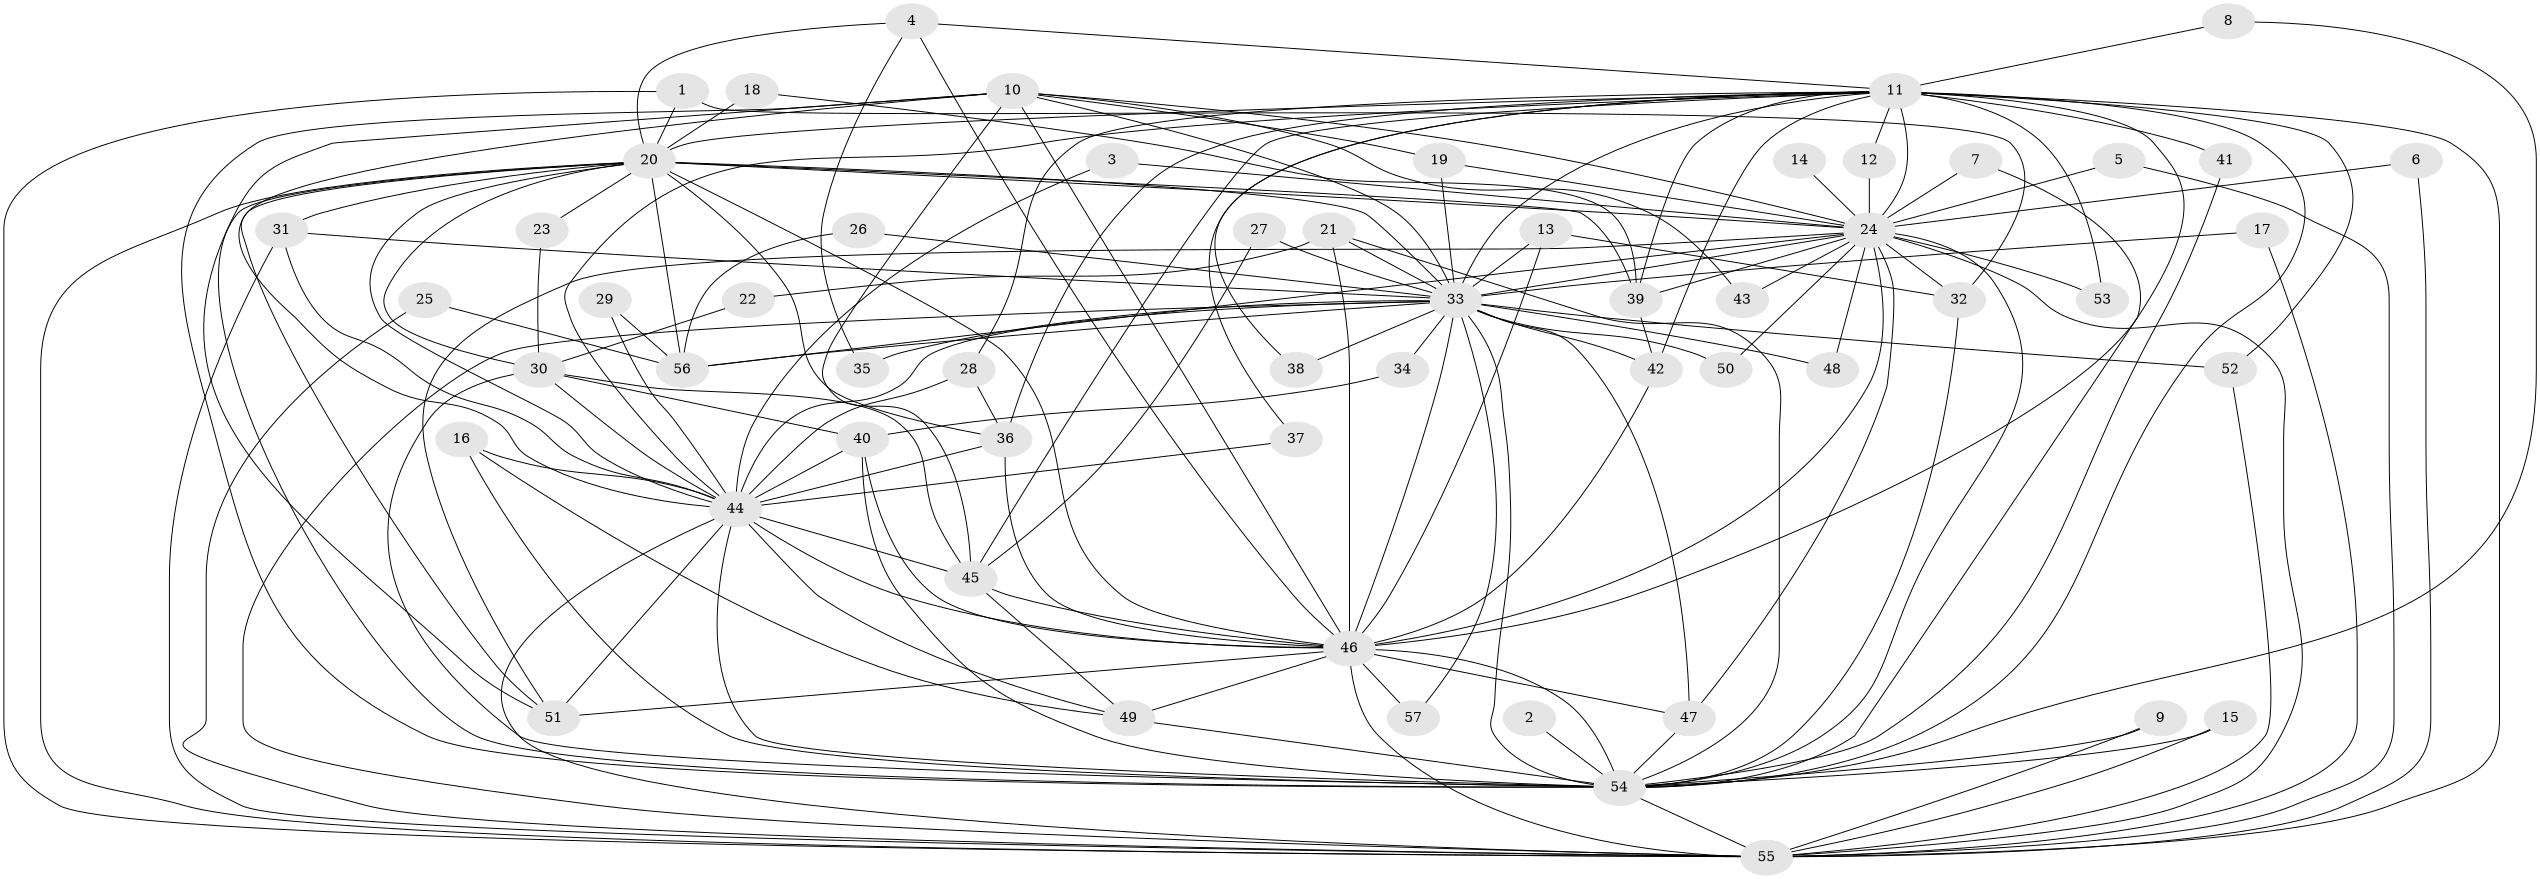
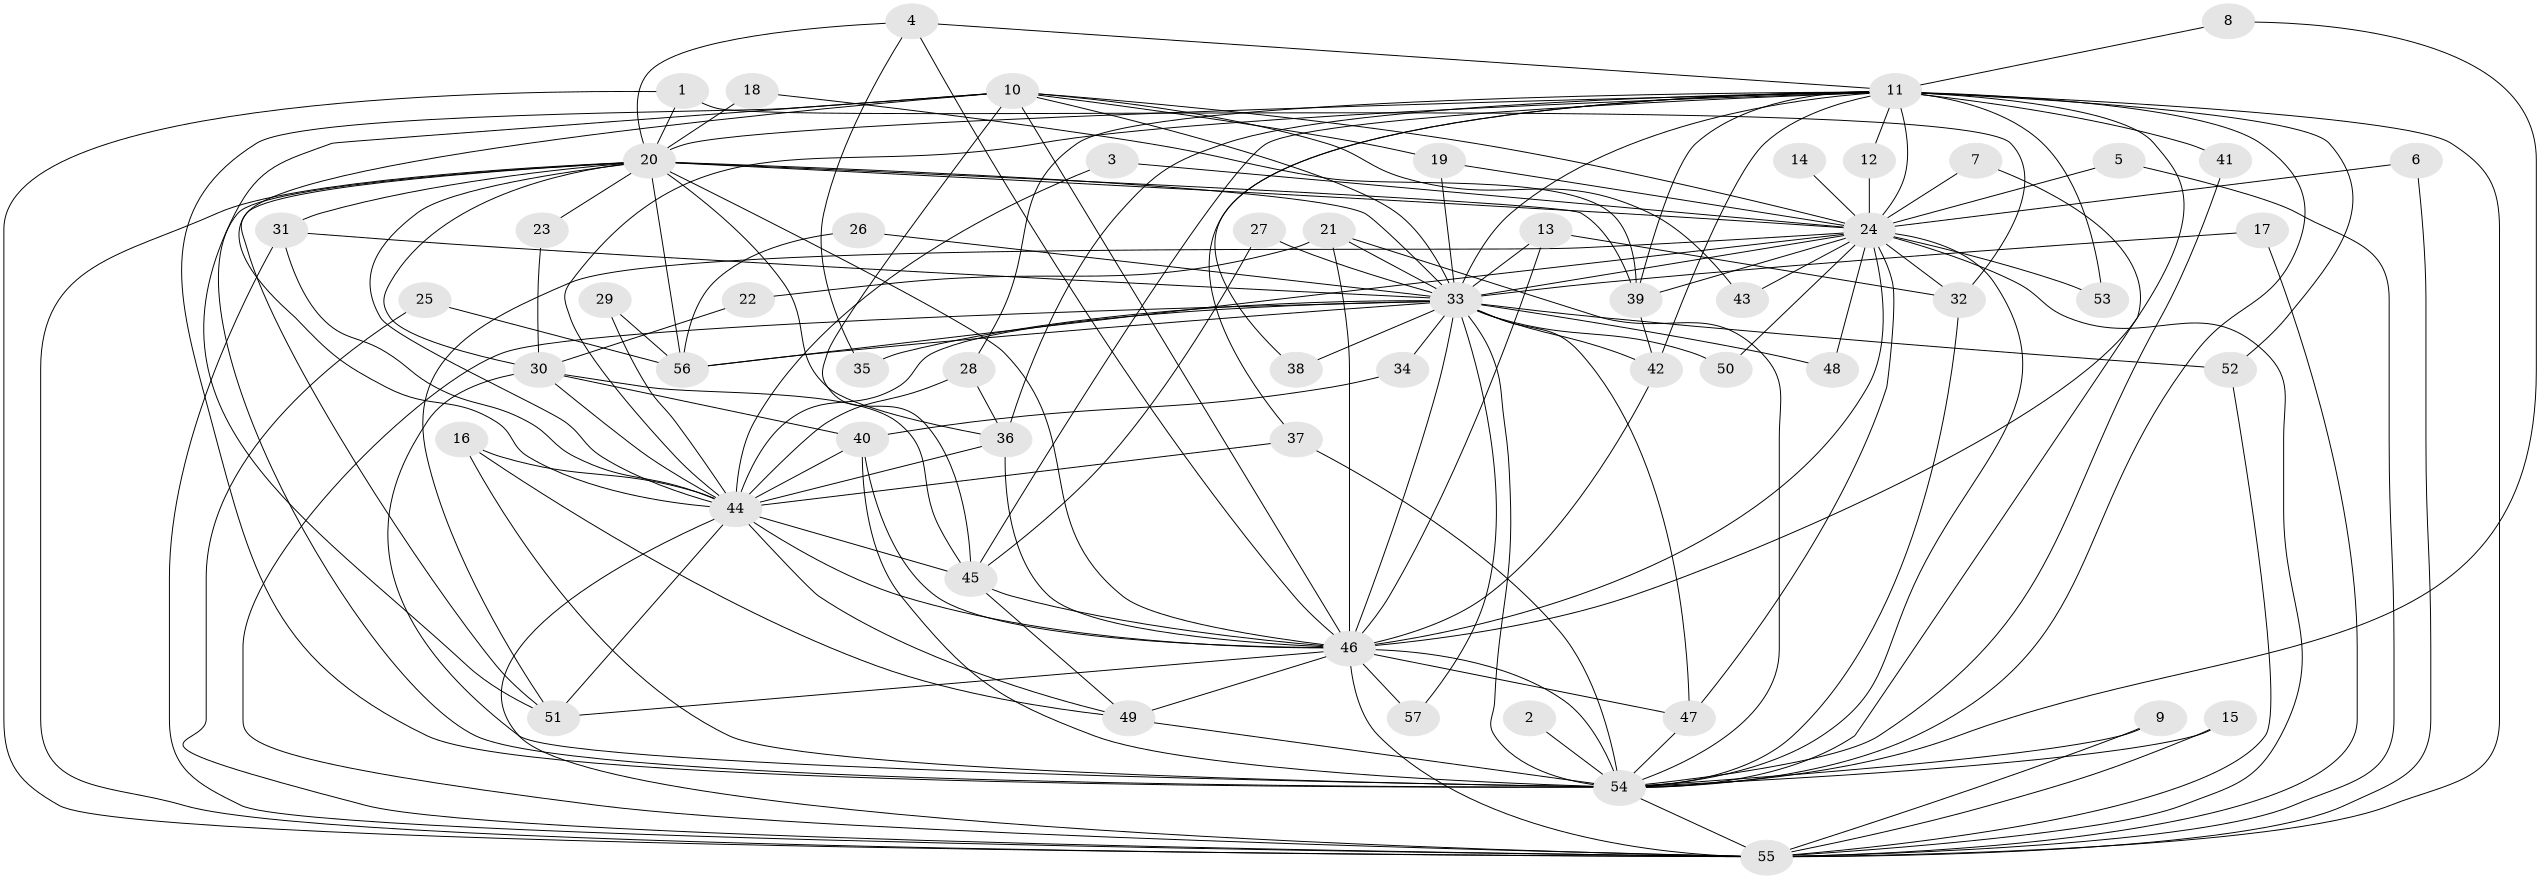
edge "44" -- "54": now "37" -- "54"
